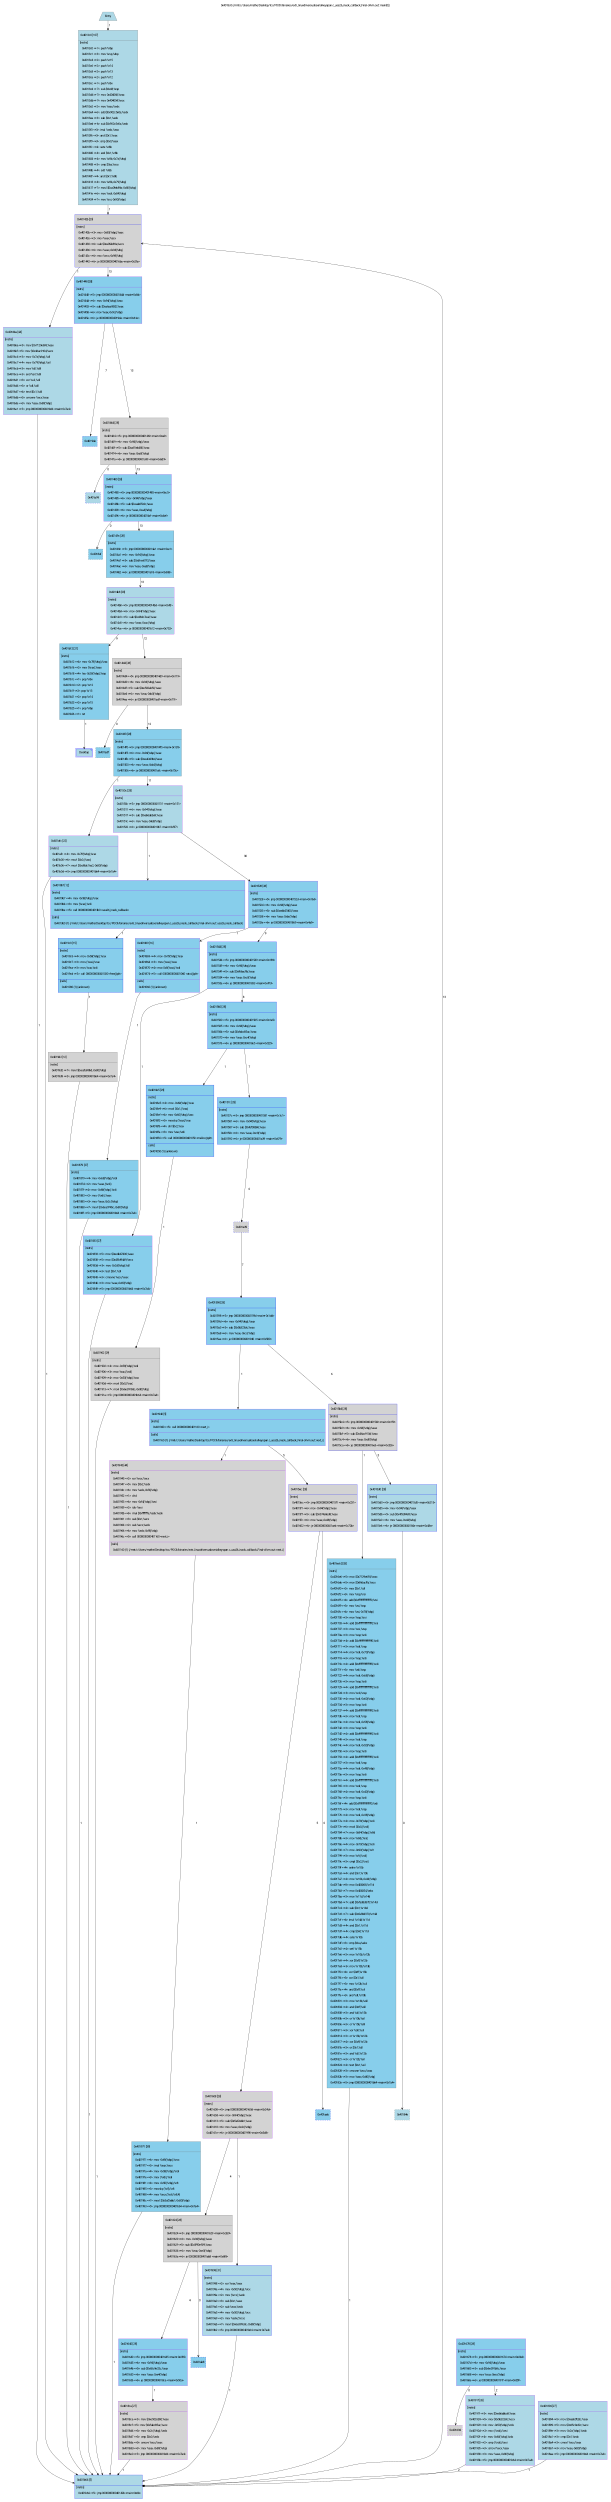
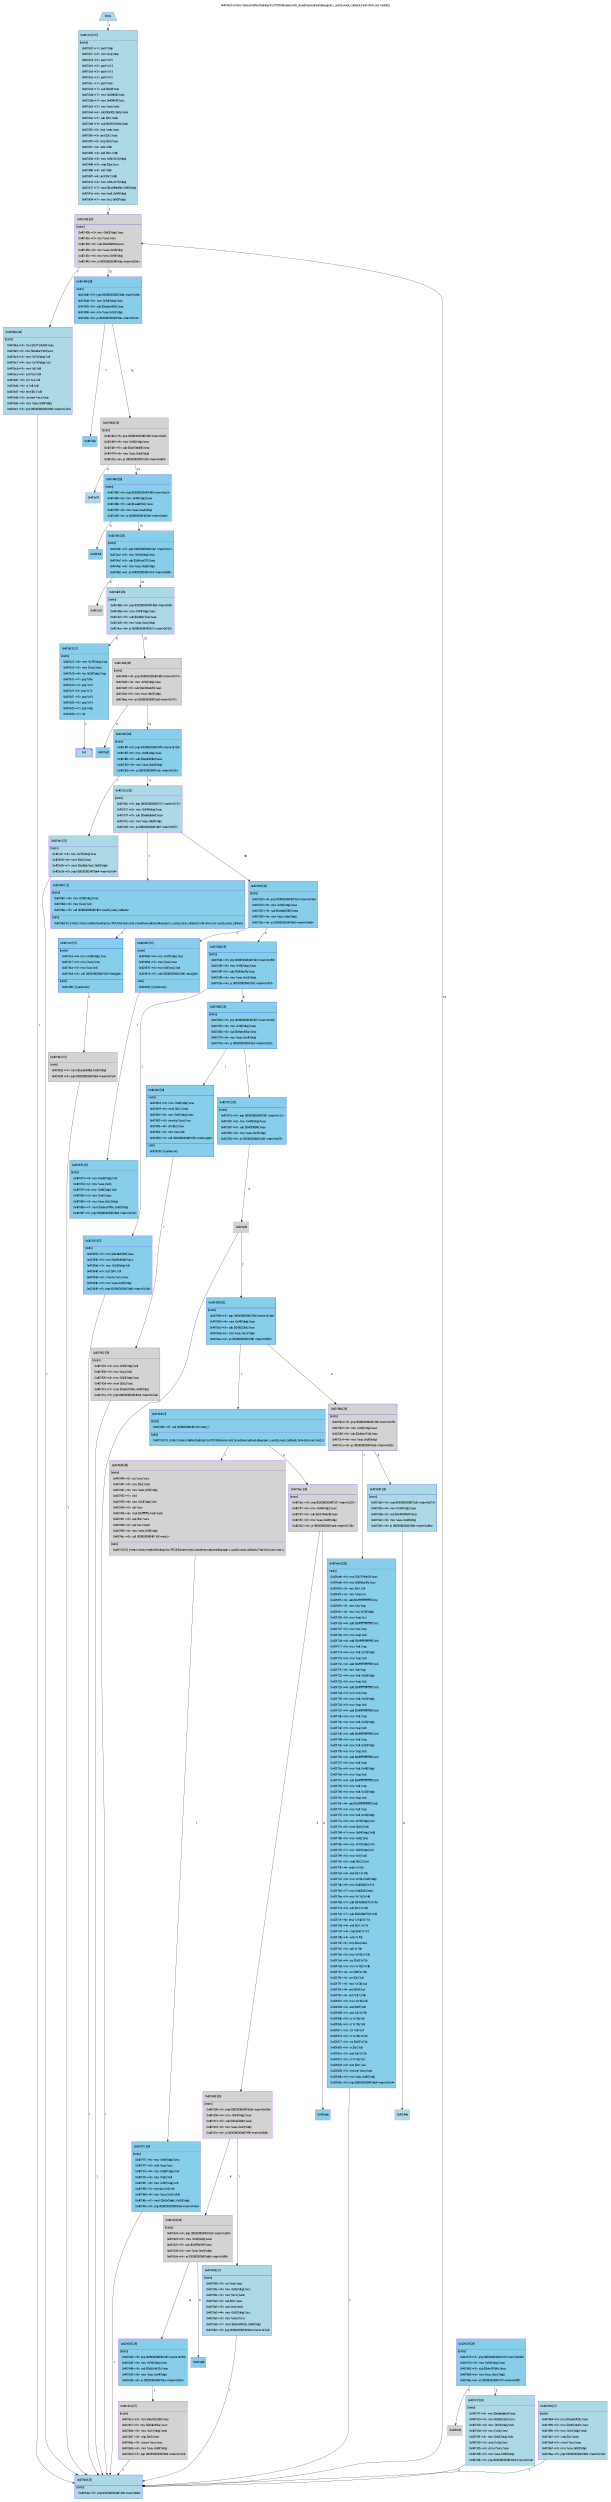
node "0x401a18": added
node "Desktop": label "Desktop" -> "Exit"
edge "0x401879 [27]" -> "0x401b64 [5]": now "0x401a39" -> "0x401b64 [5]"
